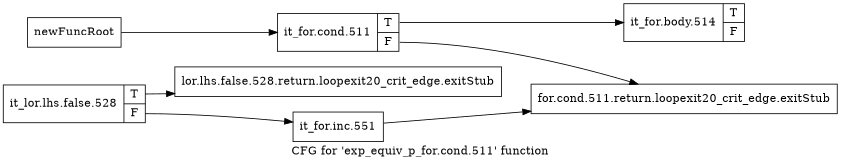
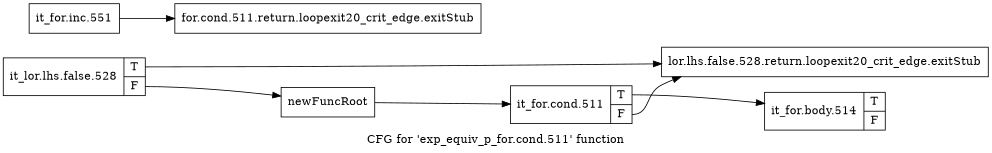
edge "it_for.cond.511" -> "for.cond.511.return.loopexit20_crit_edge.exitStub": now "it_for.cond.511" -> "lor.lhs.false.528.return.loopexit20_crit_edge.exitStub"
edge "it_lor.lhs.false.528" -> "it_for.inc.551": now "it_lor.lhs.false.528" -> "newFuncRoot"
